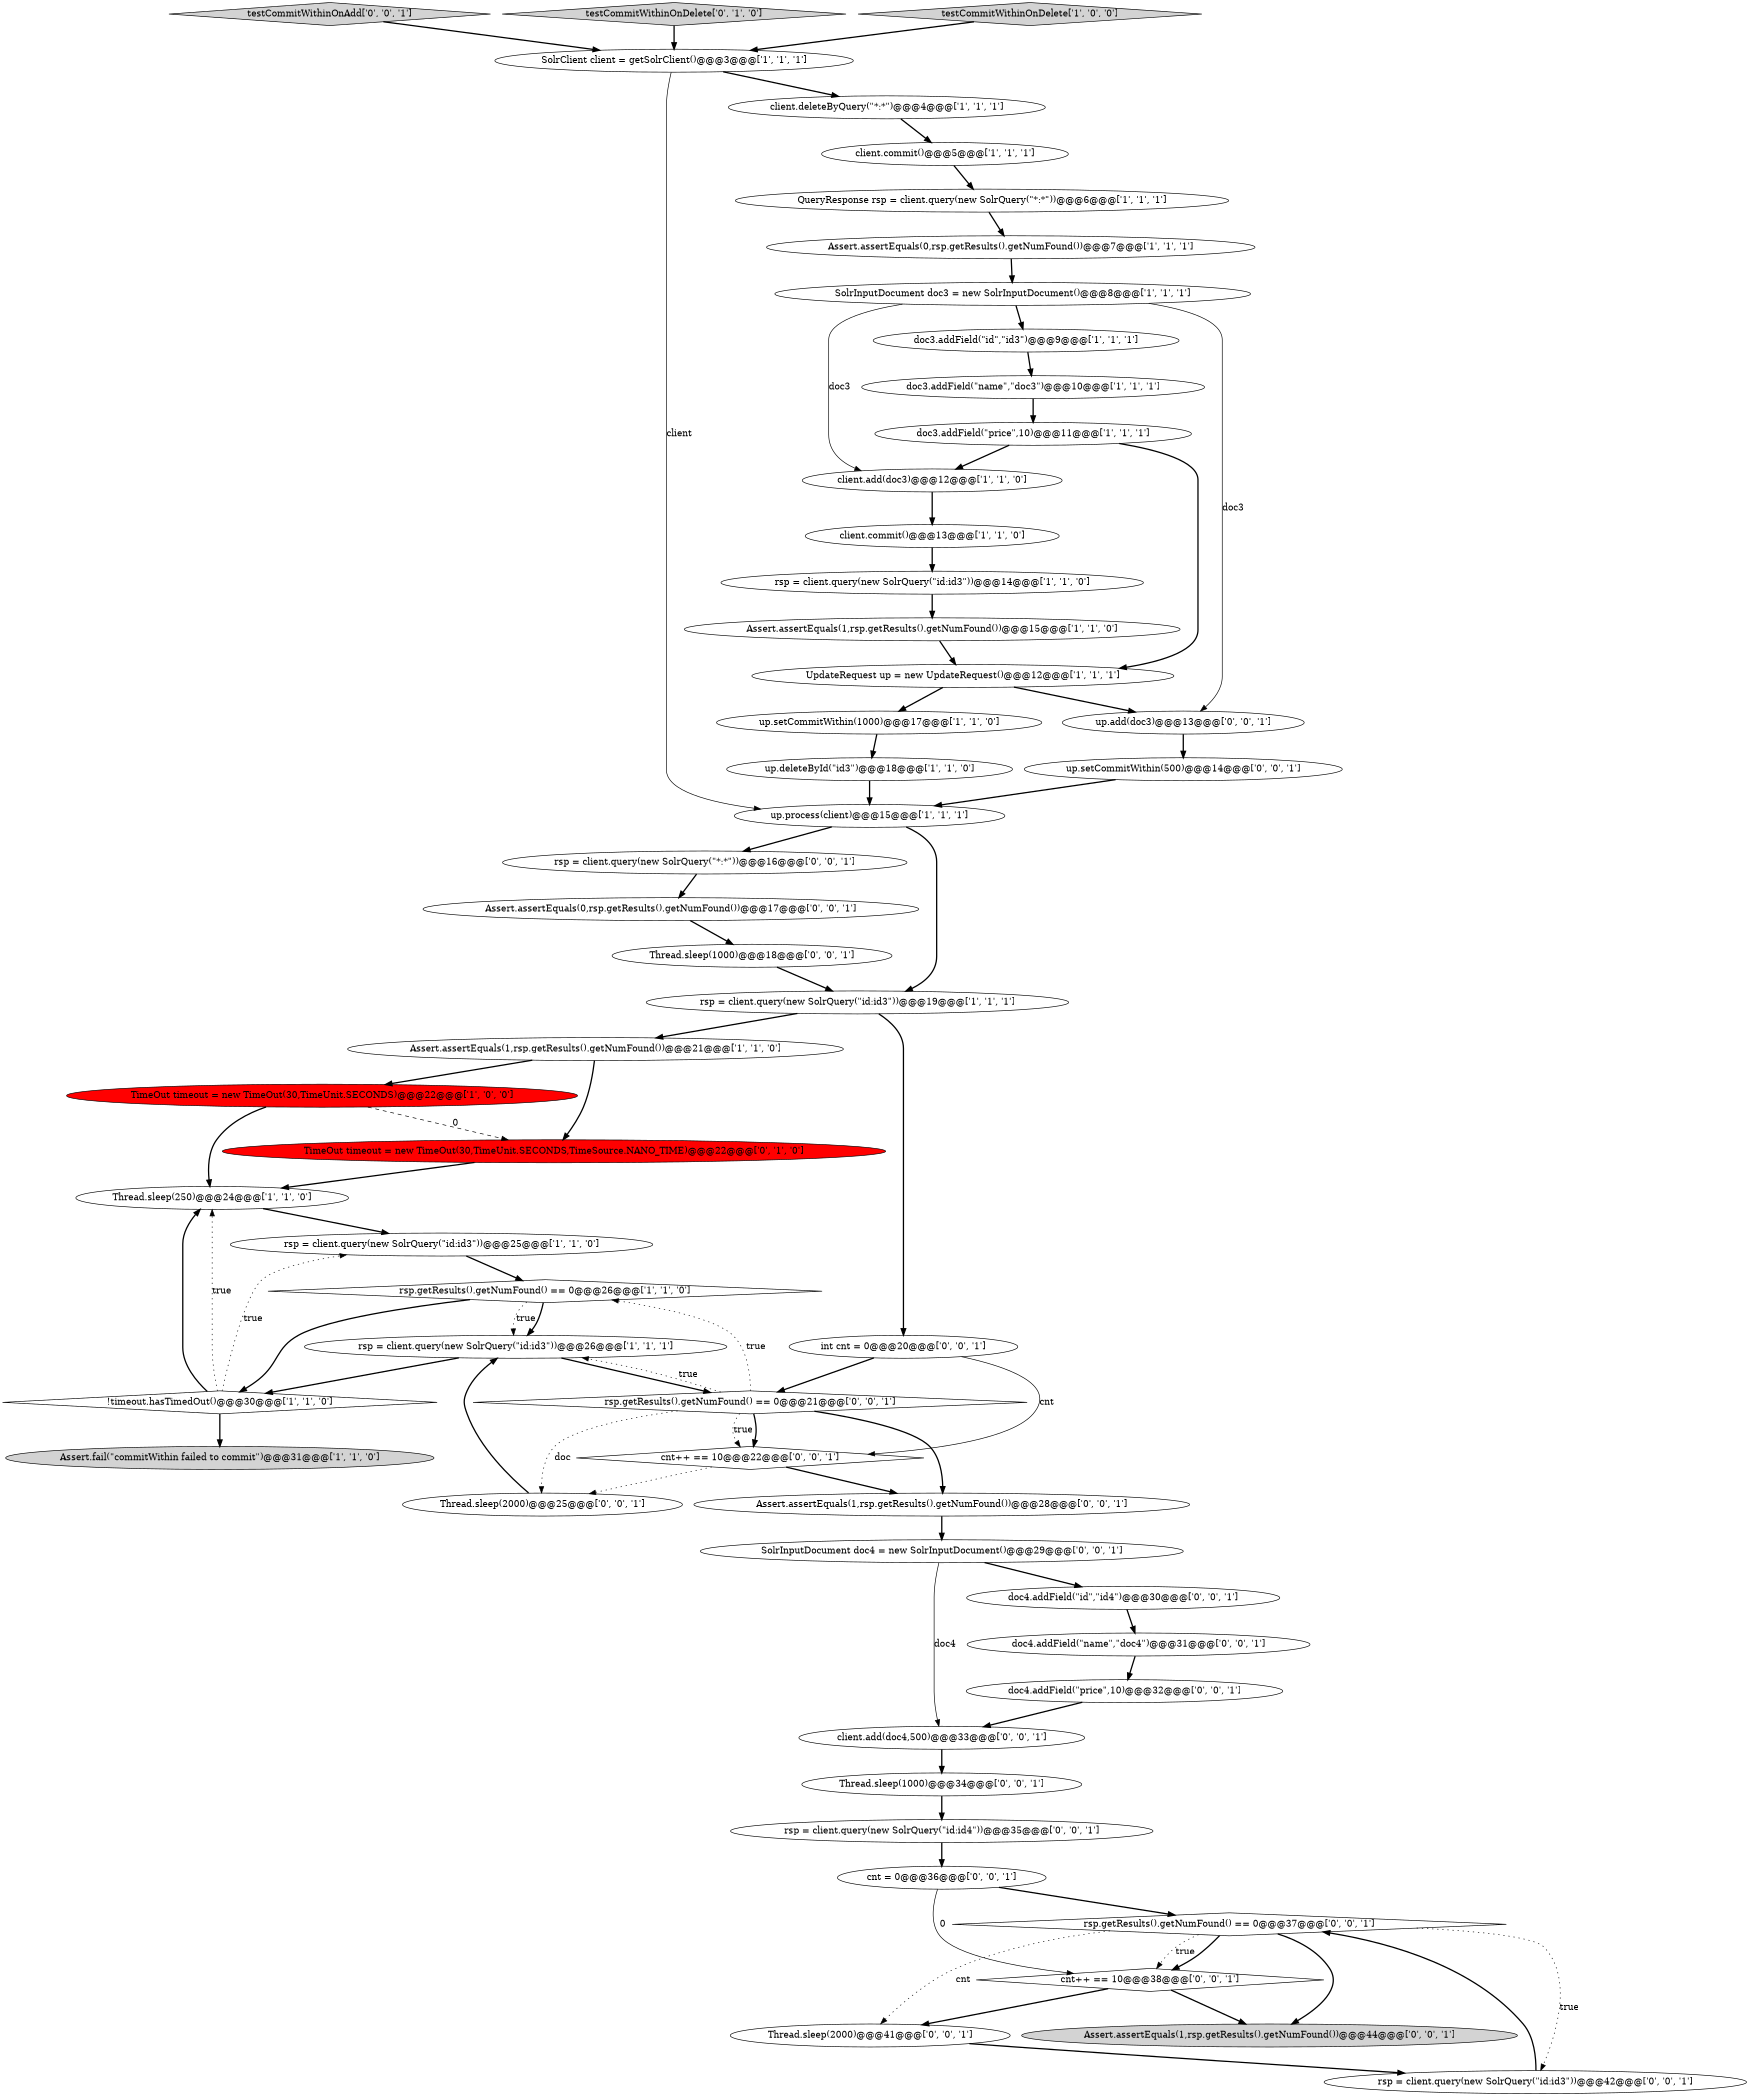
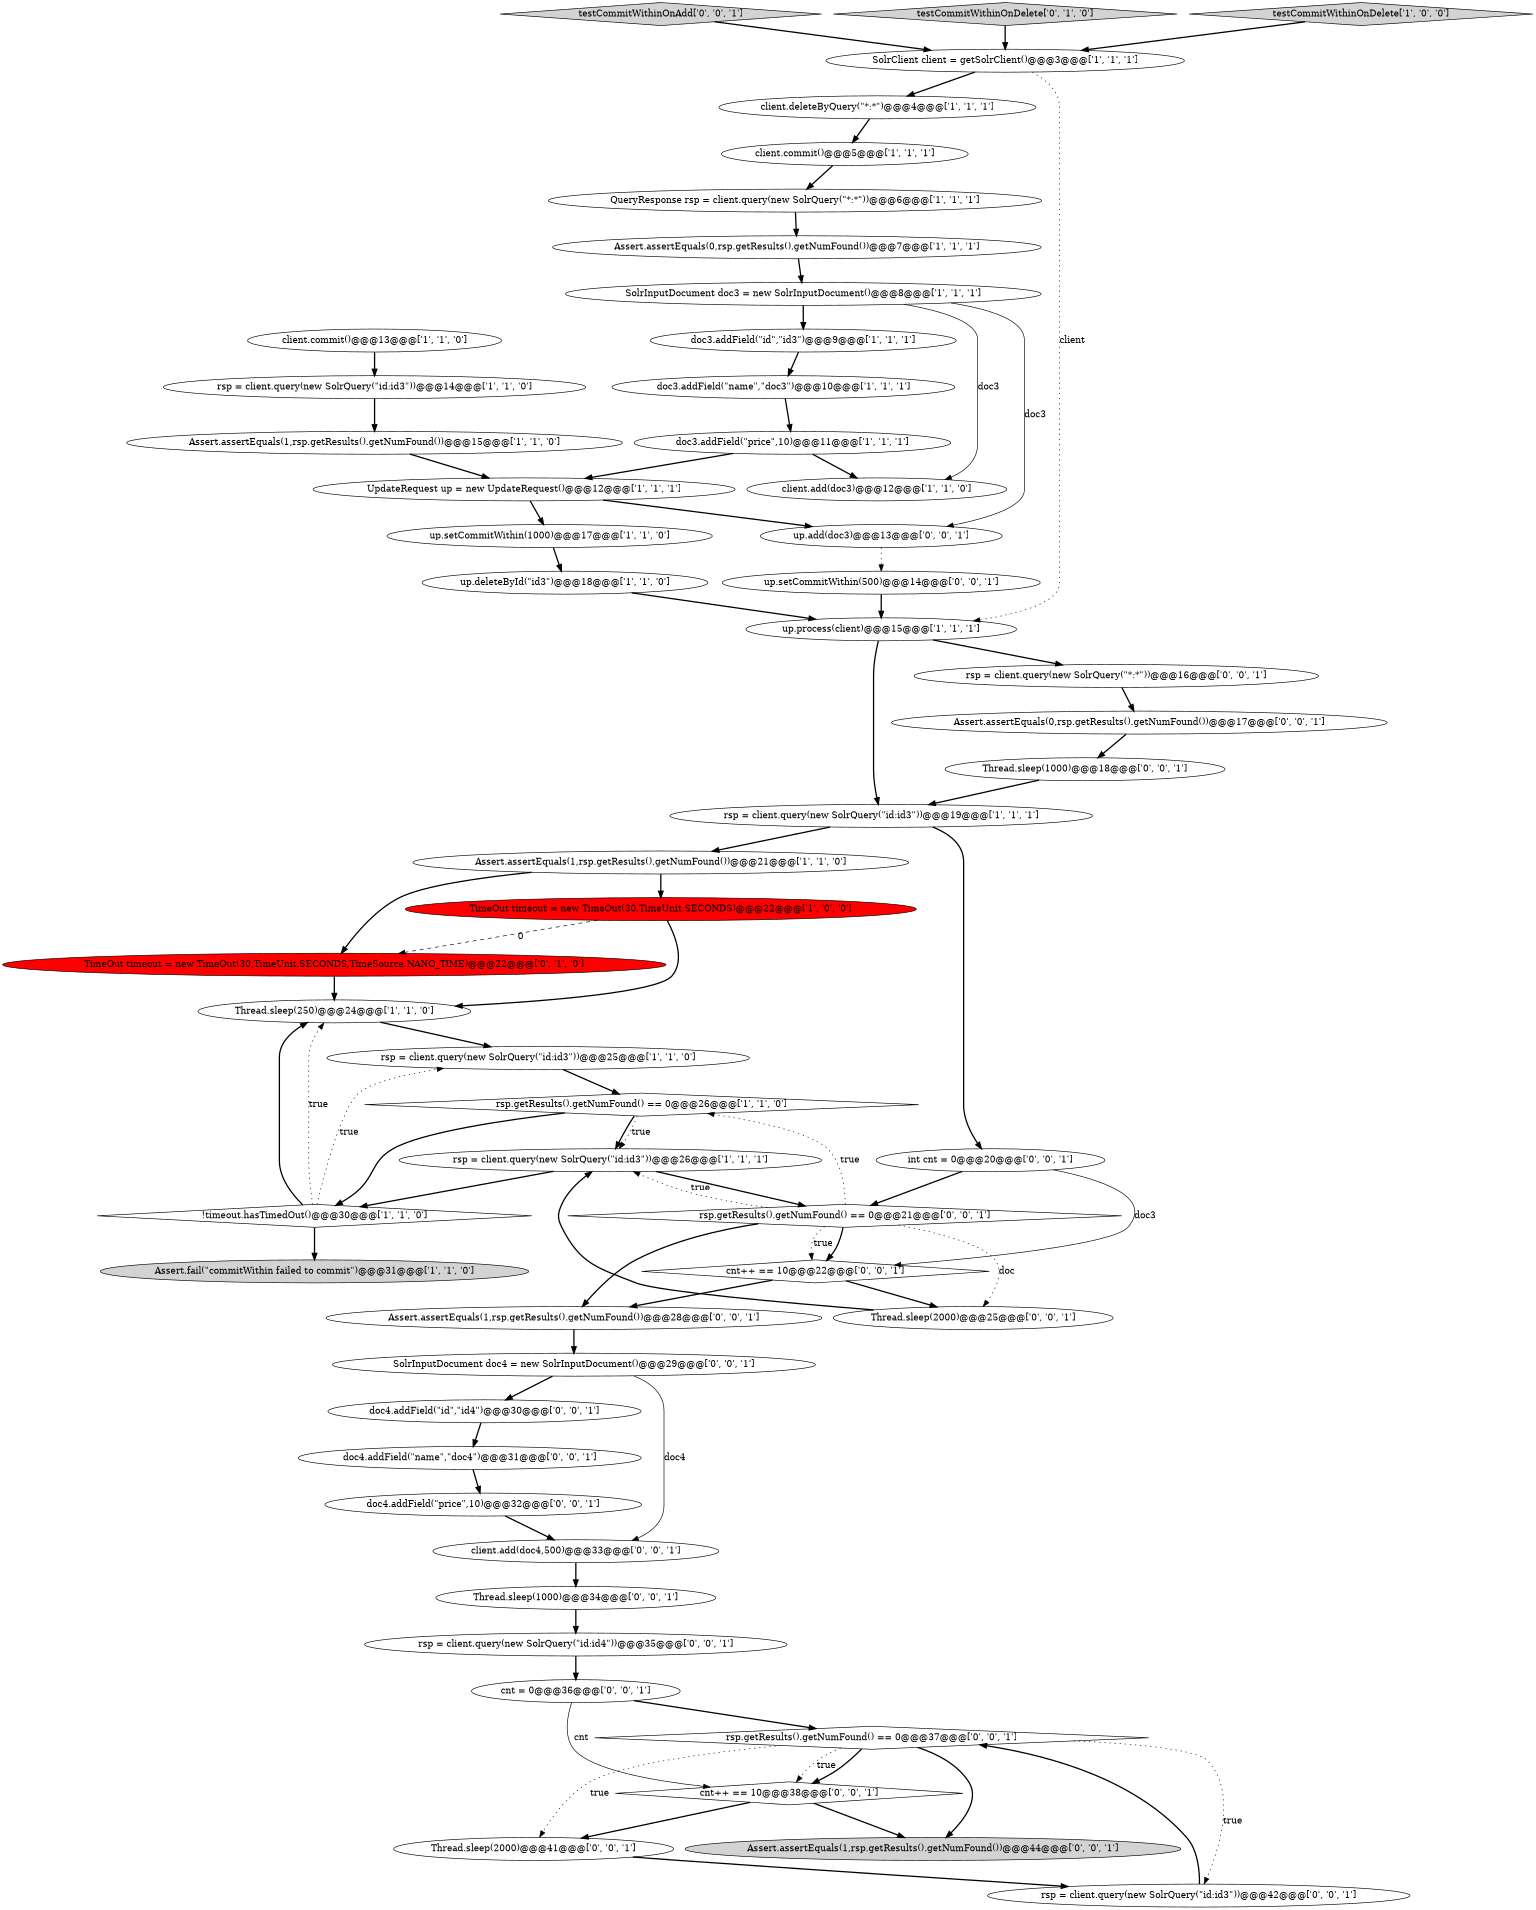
edge "SolrClient client = getSolrClient()@@@3@@@['1', '1', '1']" -> "up.process(client)@@@15@@@['1', '1', '1']": style solid -> dotted
edge "client.add(doc3)@@@12@@@['1', '1', '0']" -> "client.commit()@@@13@@@['1', '1', '0']": removed
edge "up.add(doc3)@@@13@@@['0', '0', '1']" -> "up.setCommitWithin(500)@@@14@@@['0', '0', '1']": style bold -> dotted
edge "int cnt = 0@@@20@@@['0', '0', '1']" -> "cnt++ == 10@@@22@@@['0', '0', '1']": label "cnt" -> "doc3"
edge "cnt++ == 10@@@22@@@['0', '0', '1']" -> "Thread.sleep(2000)@@@25@@@['0', '0', '1']": style dotted -> bold
edge "cnt = 0@@@36@@@['0', '0', '1']" -> "cnt++ == 10@@@38@@@['0', '0', '1']": label "0" -> "cnt"
edge "rsp.getResults().getNumFound() == 0@@@37@@@['0', '0', '1']" -> "Thread.sleep(2000)@@@41@@@['0', '0', '1']": label "cnt" -> "true"
